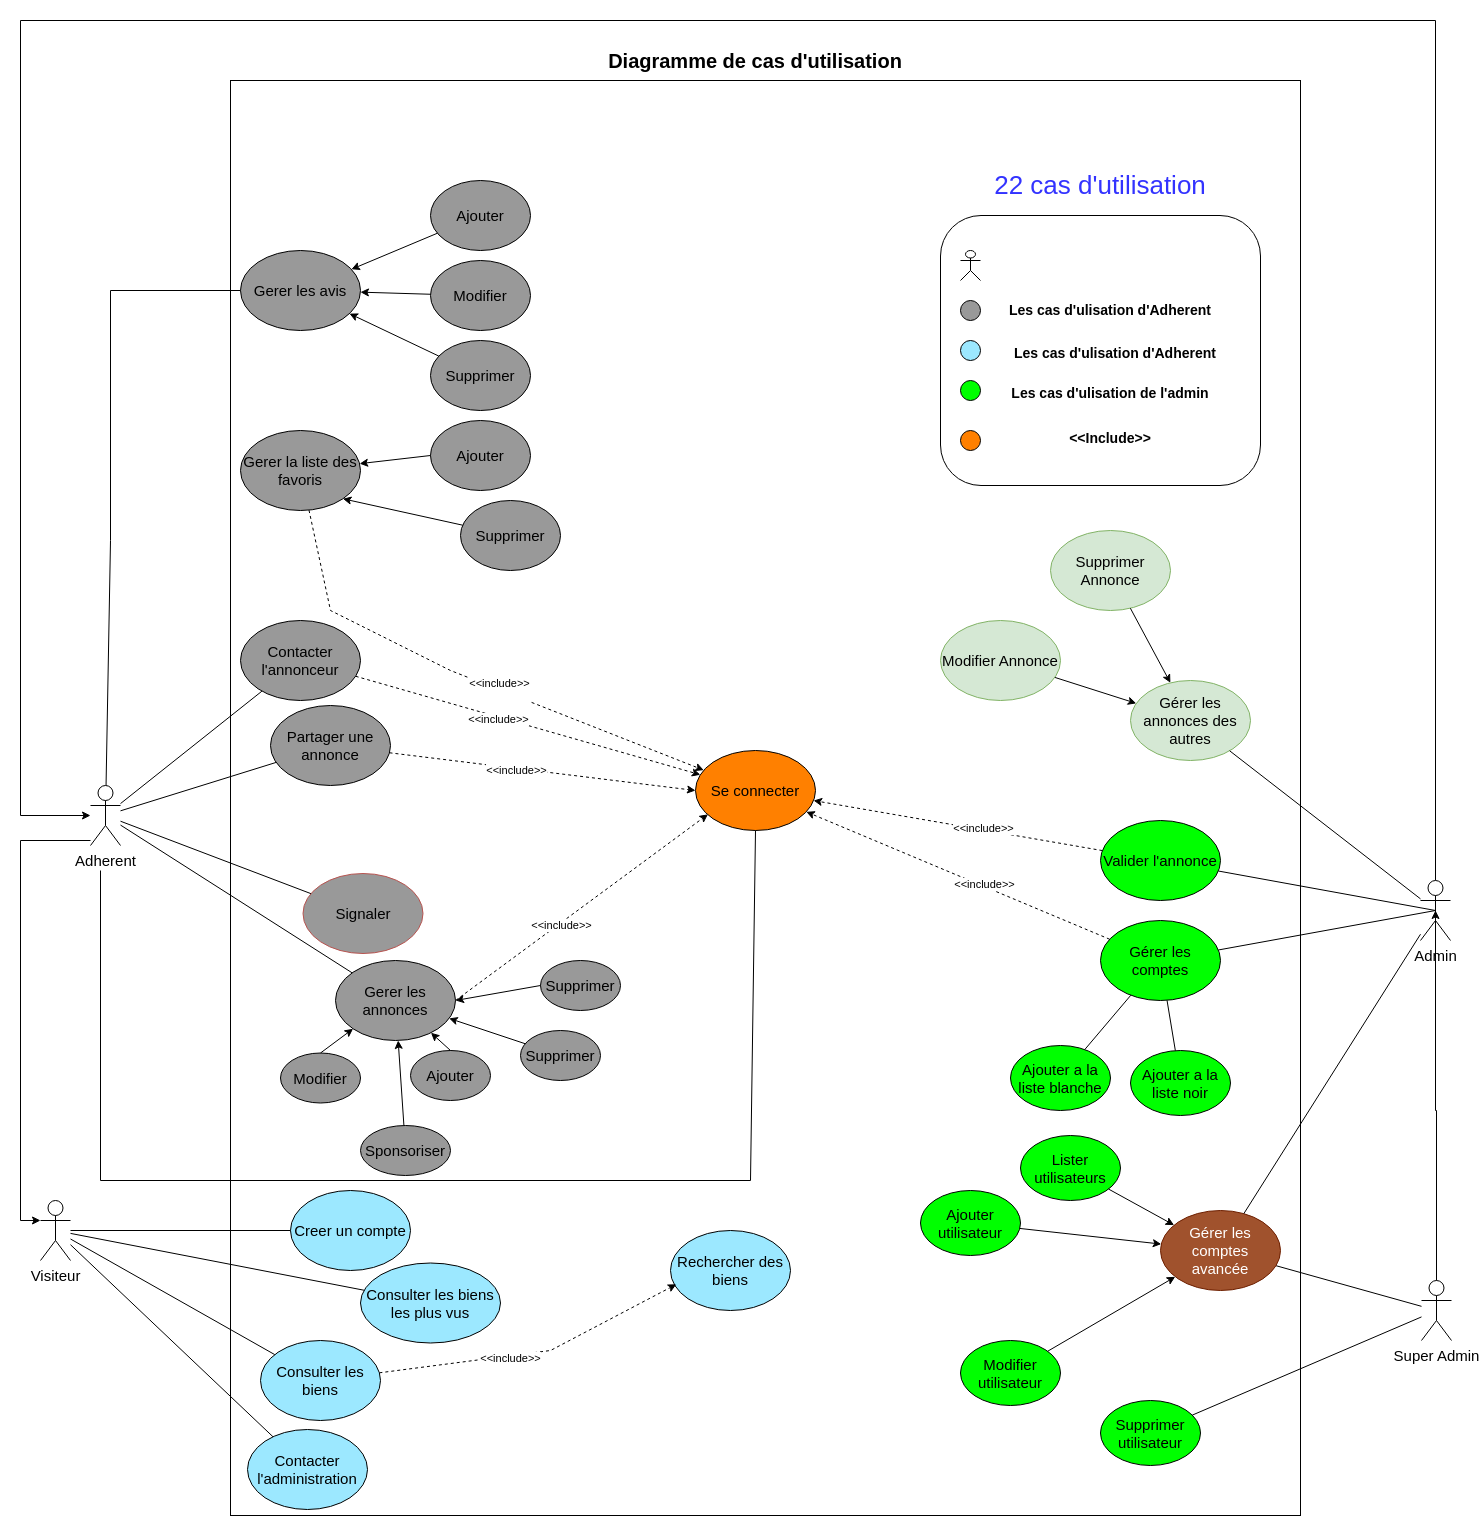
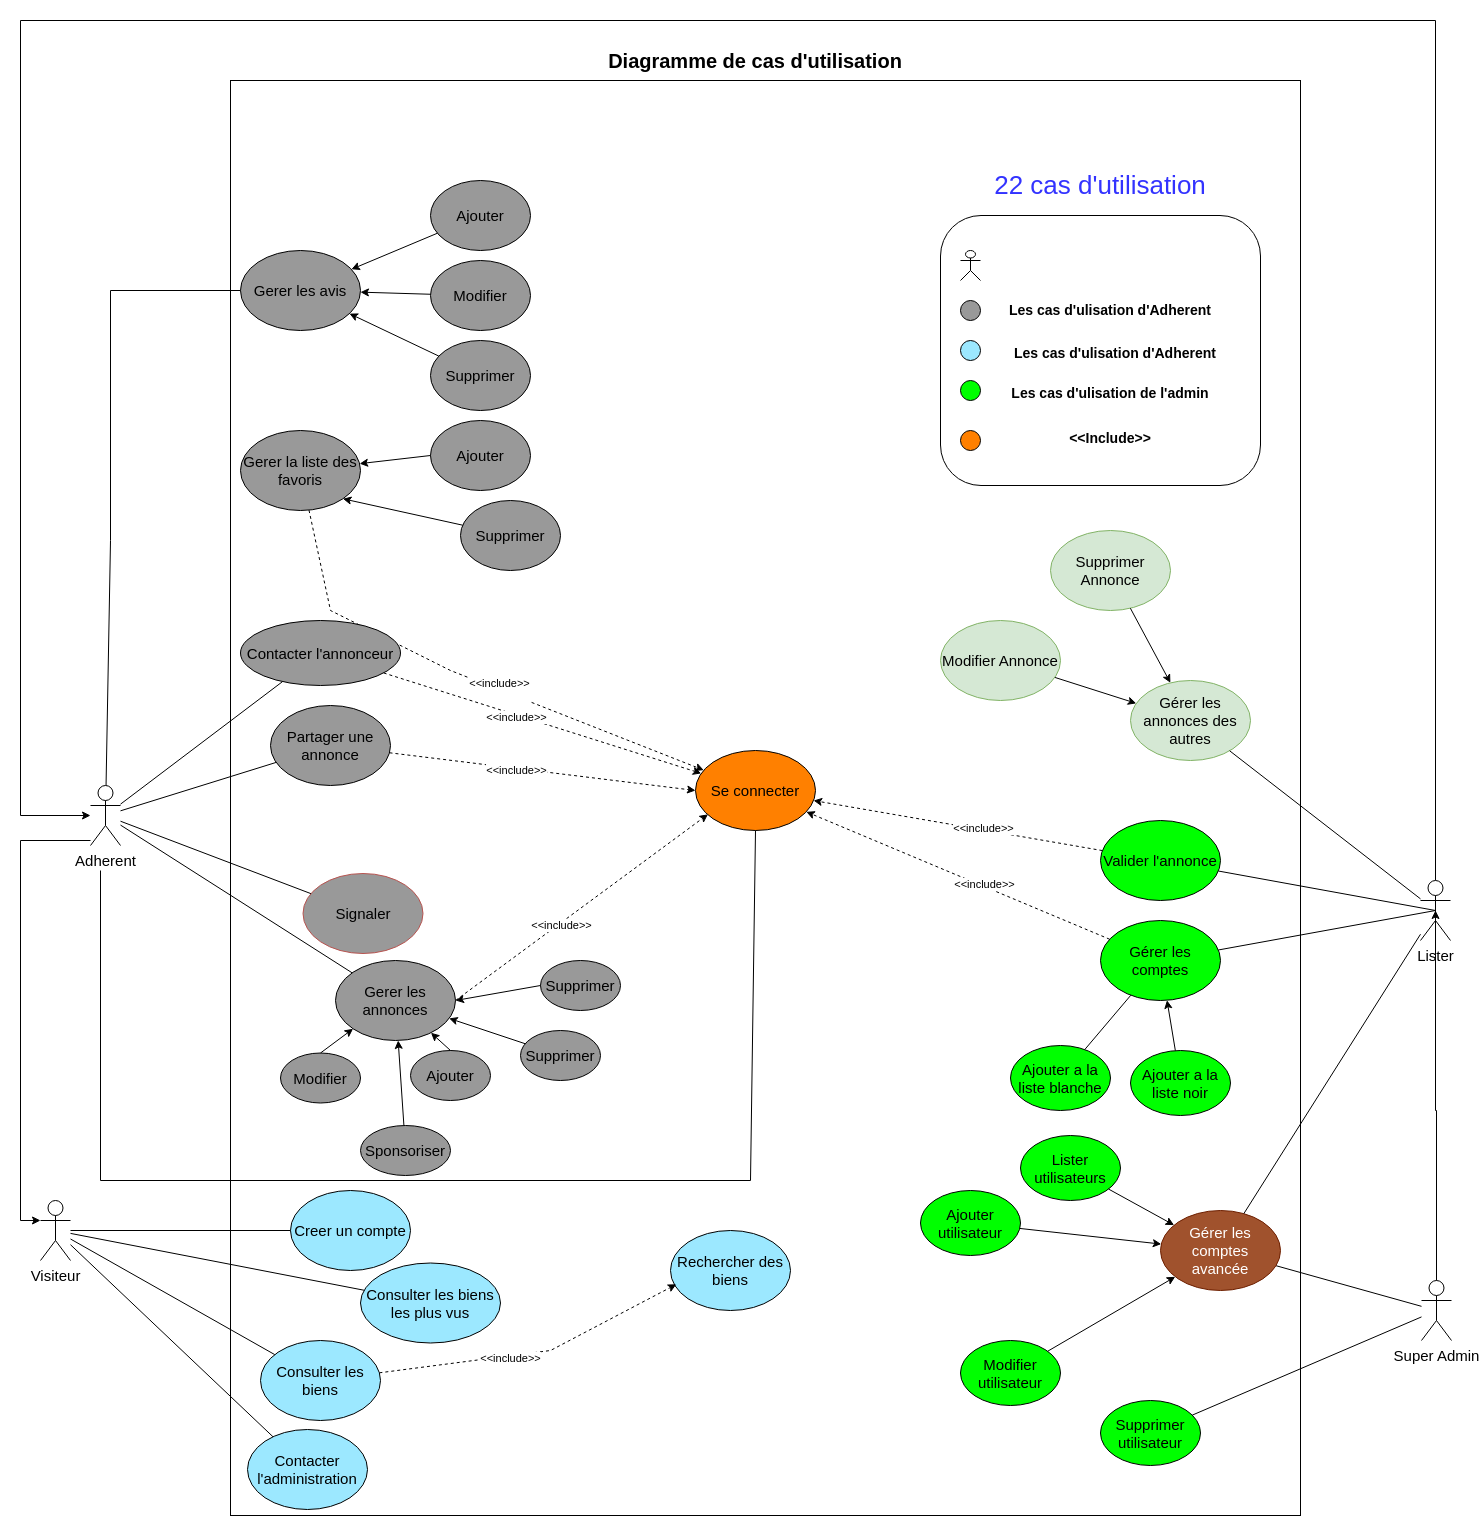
node "Contacter l'annonceur": size 120x80 -> 160x65
node "Admin": label "Admin" -> "Lister"
edge "Gérer les comptes" -- "Ajouter a la liste noir": arrowhead none -> classic
